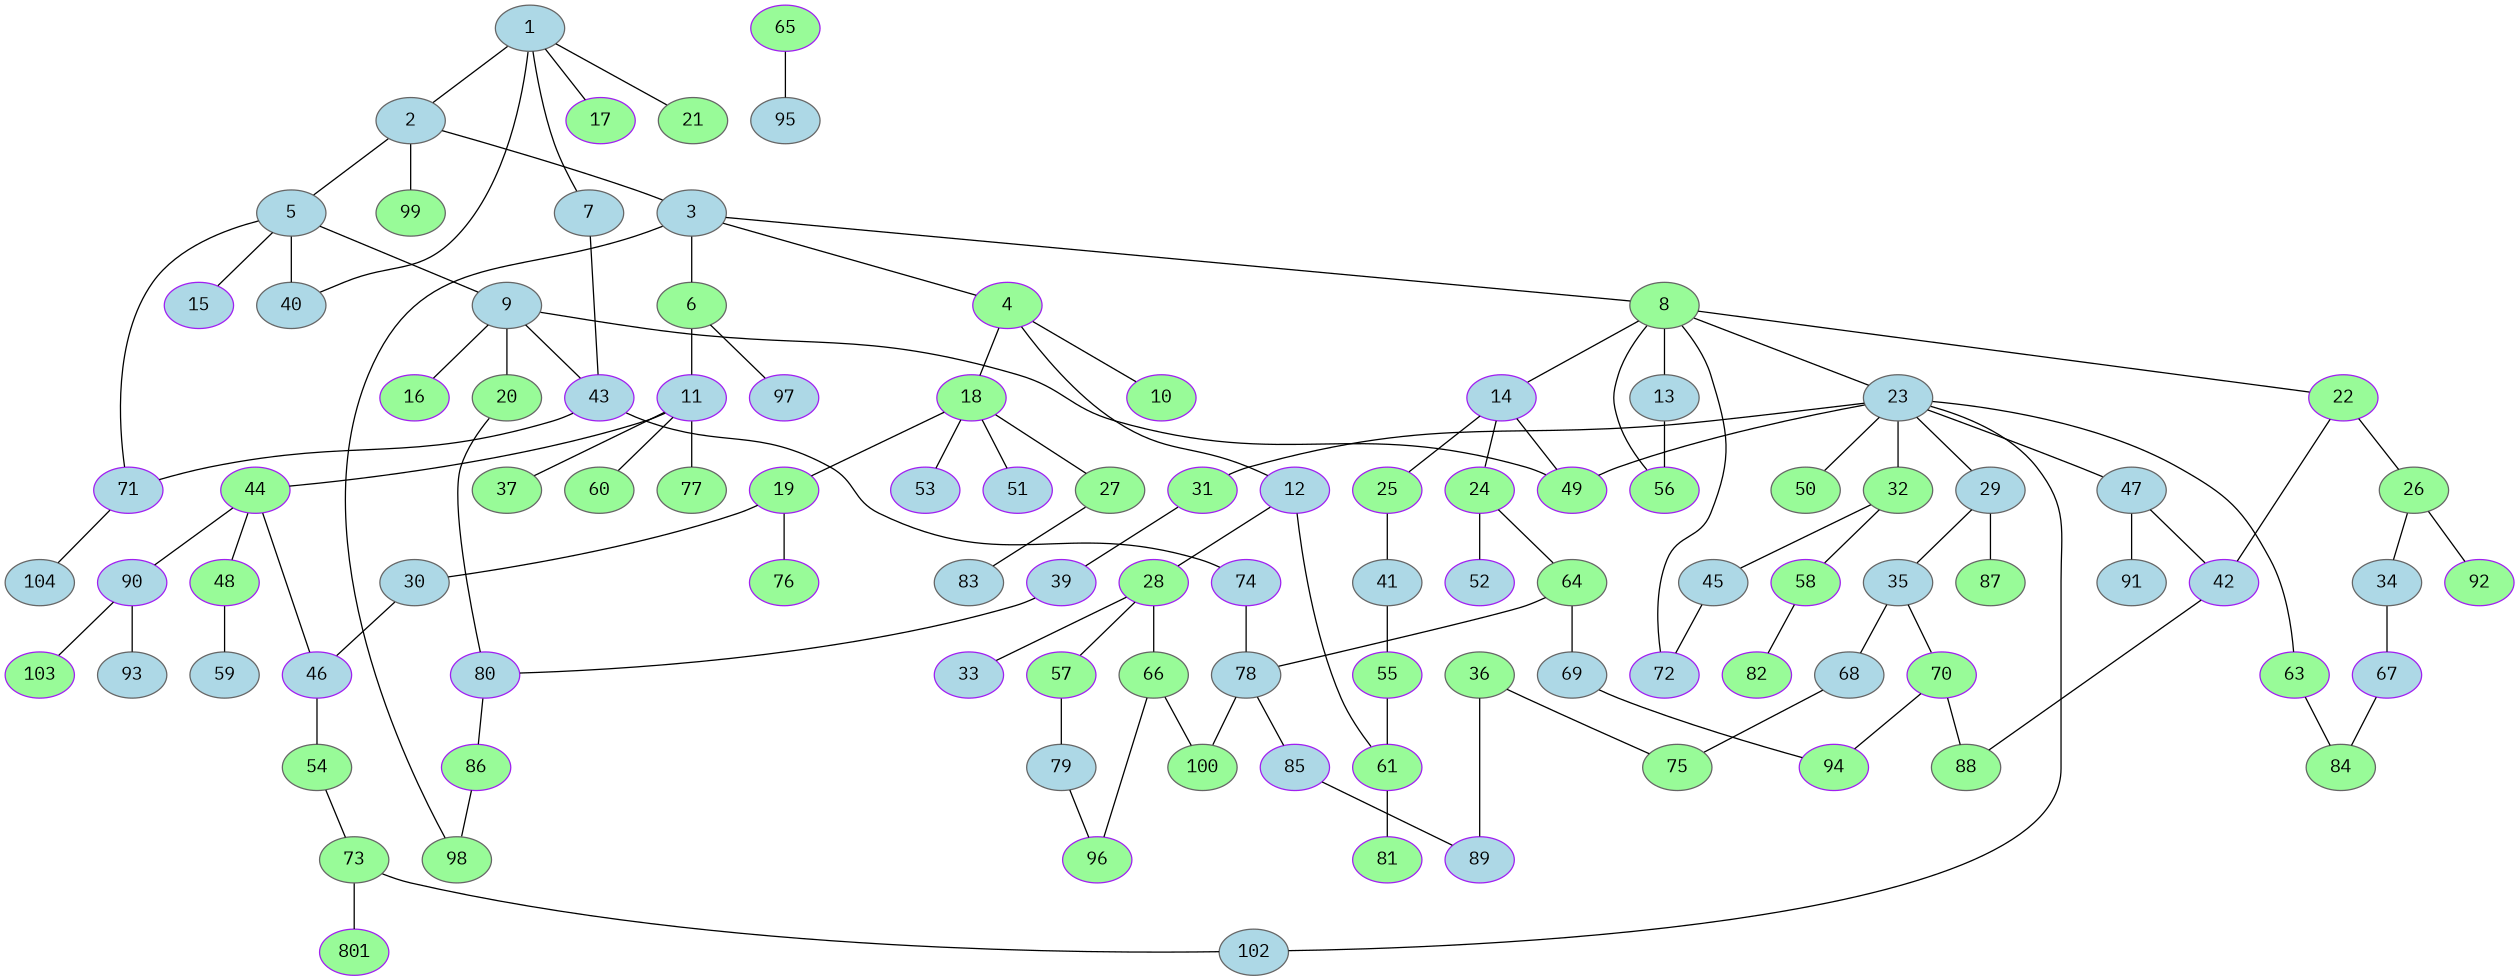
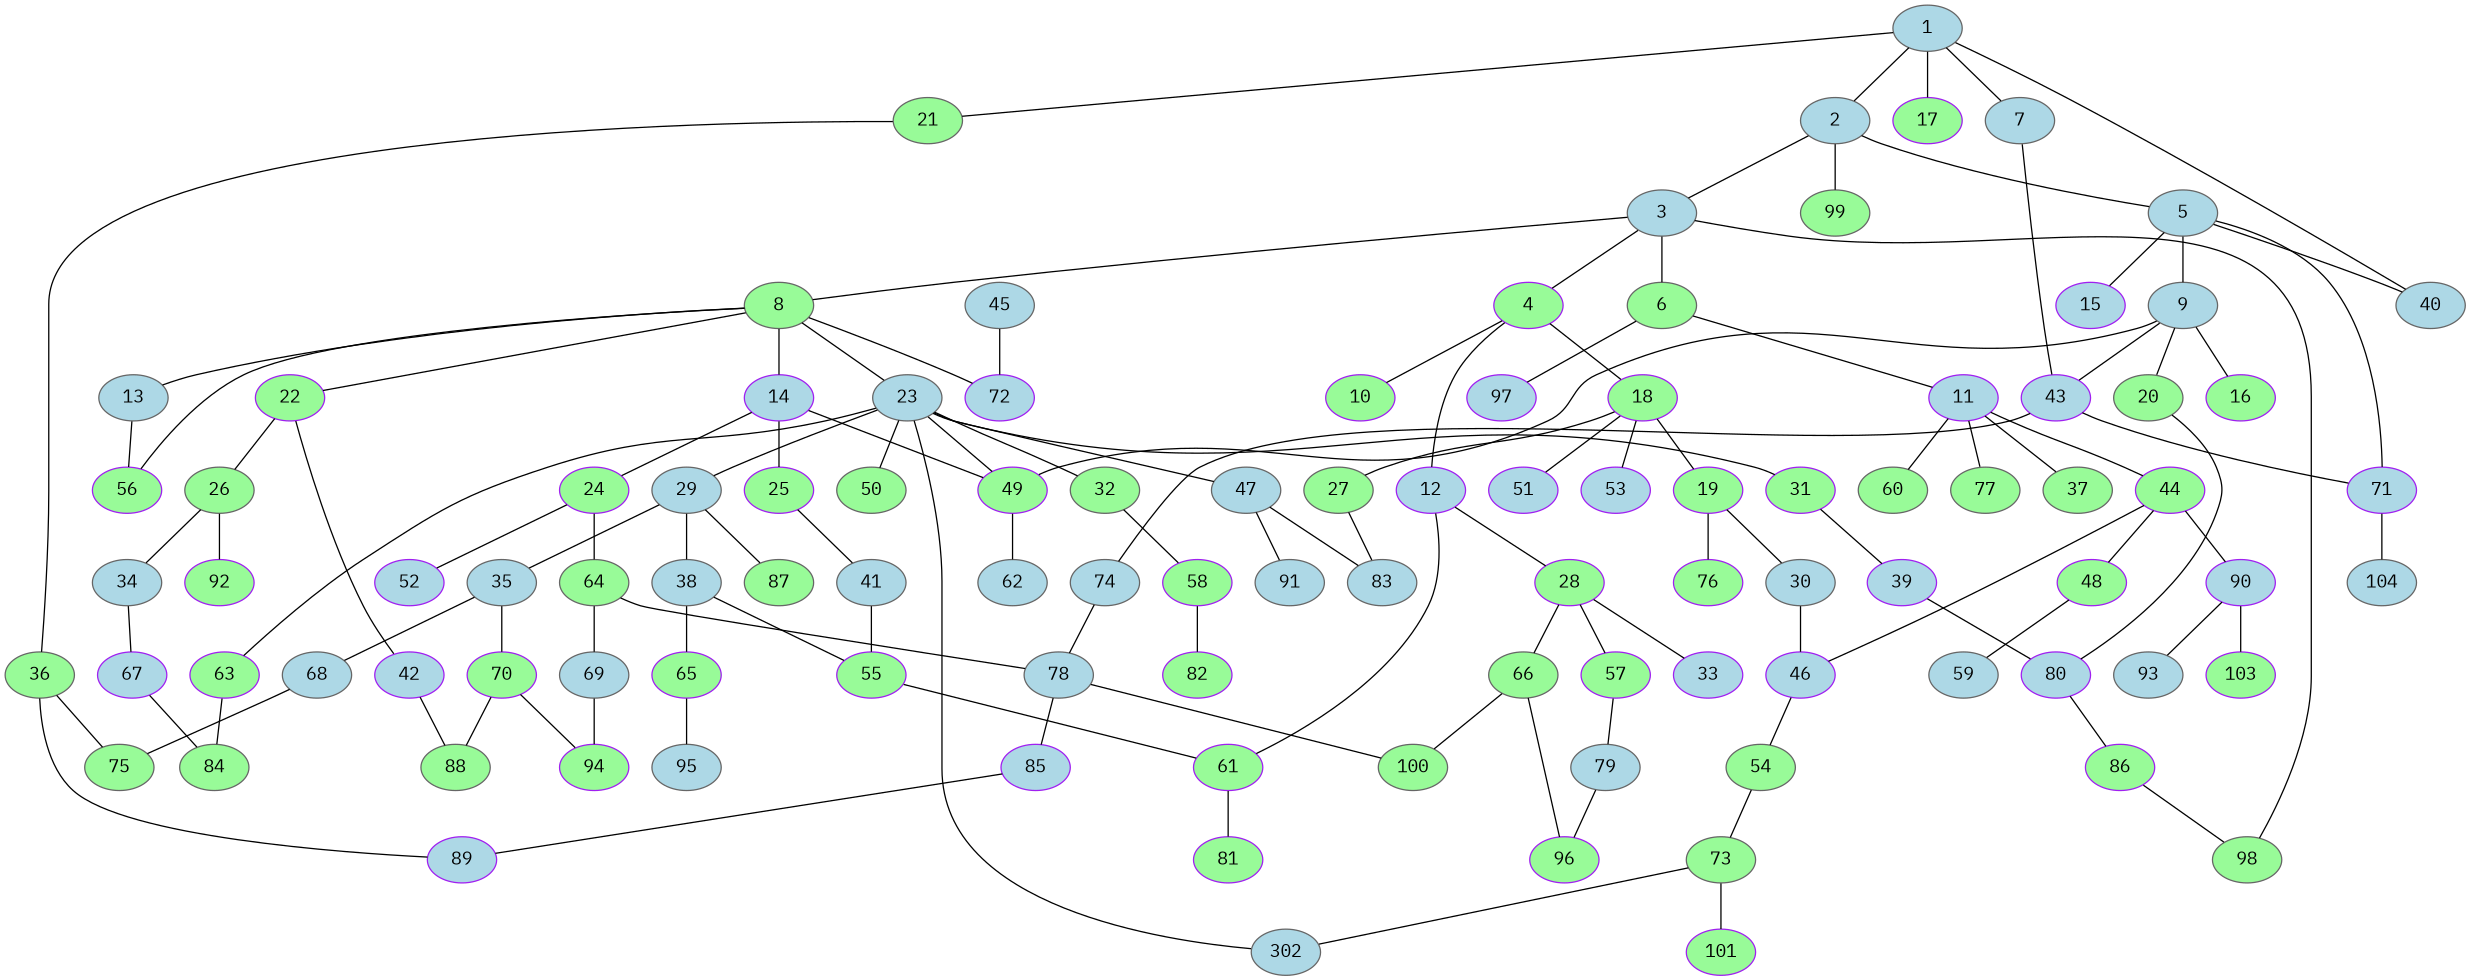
edge "21" -- "36": added
edge "32" -- "45": removed
edge "47" -- "42": now "47" -- "83"
node "38": added
node "62": added
node "74": color purple -> gray40
node "801": label "801" -> "101"
node "102": label "102" -> "302"
